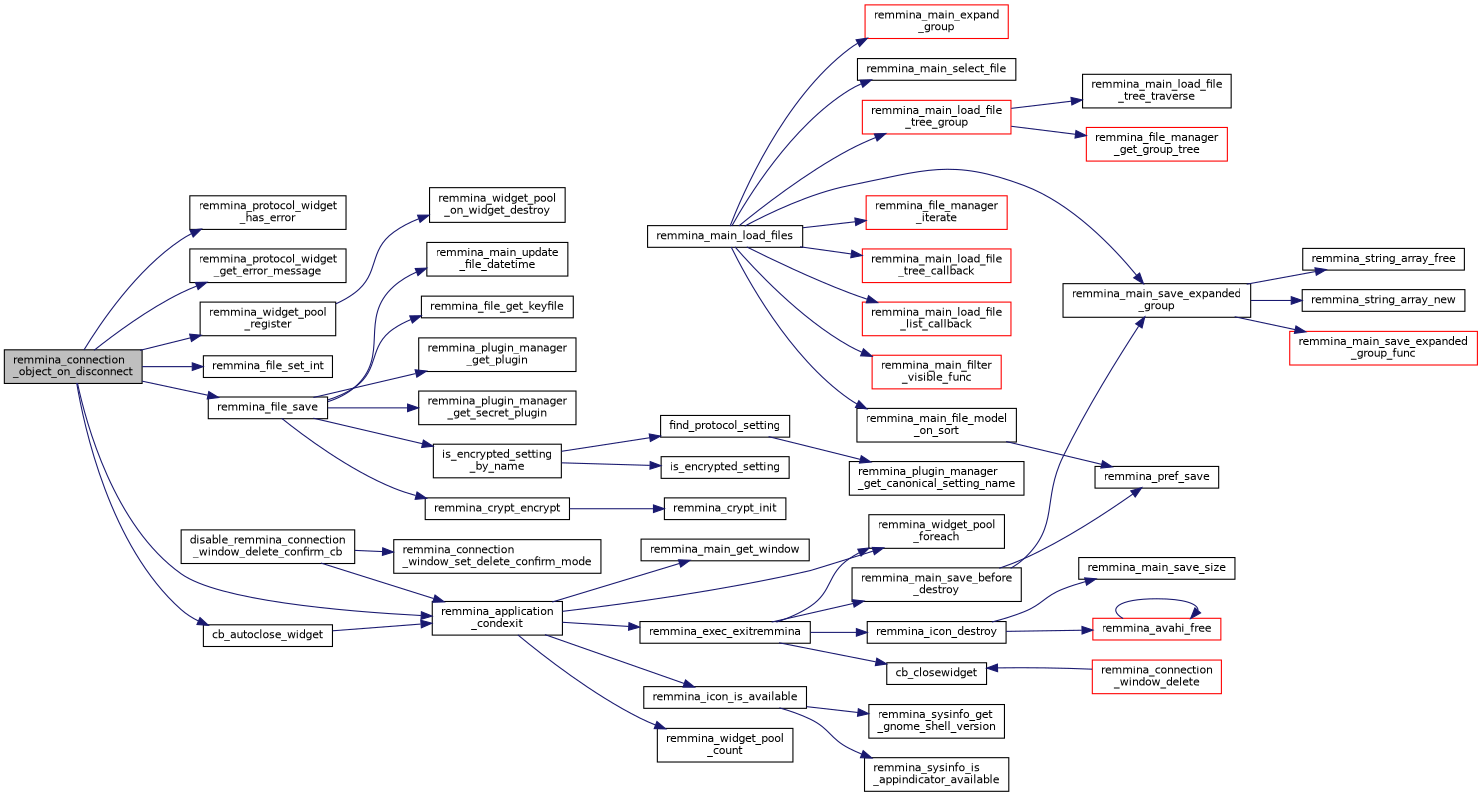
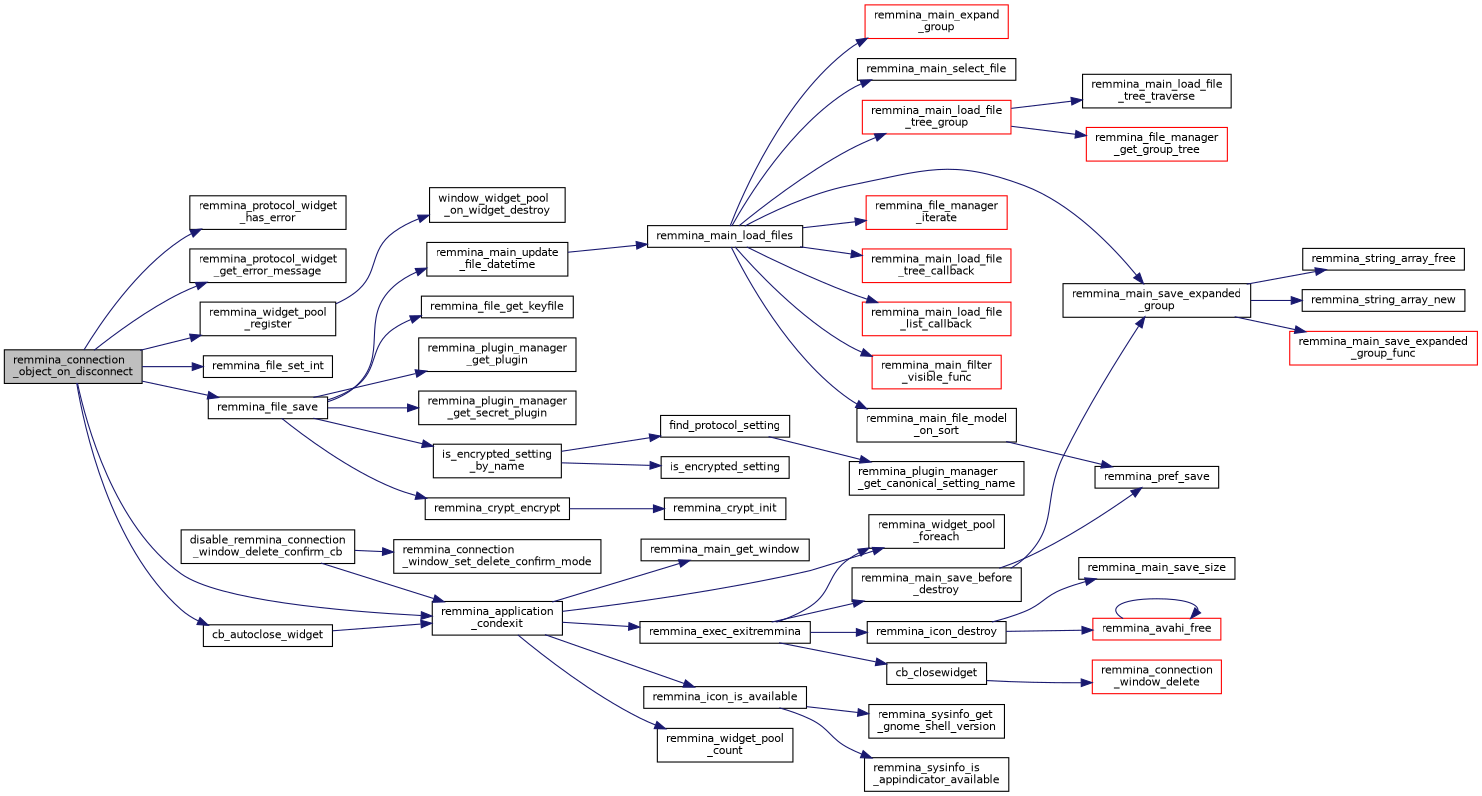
node "remmina_widget_pool _on_widget_destroy": label "remmina_widget_pool _on_widget_destroy" -> "window_widget_pool _on_widget_destroy"
edge "remmina_main_update _file_datetime" -> "remmina_main_load_files": added
edge "remmina_connection _window_delete" -> "cb_closewidget": reversed
